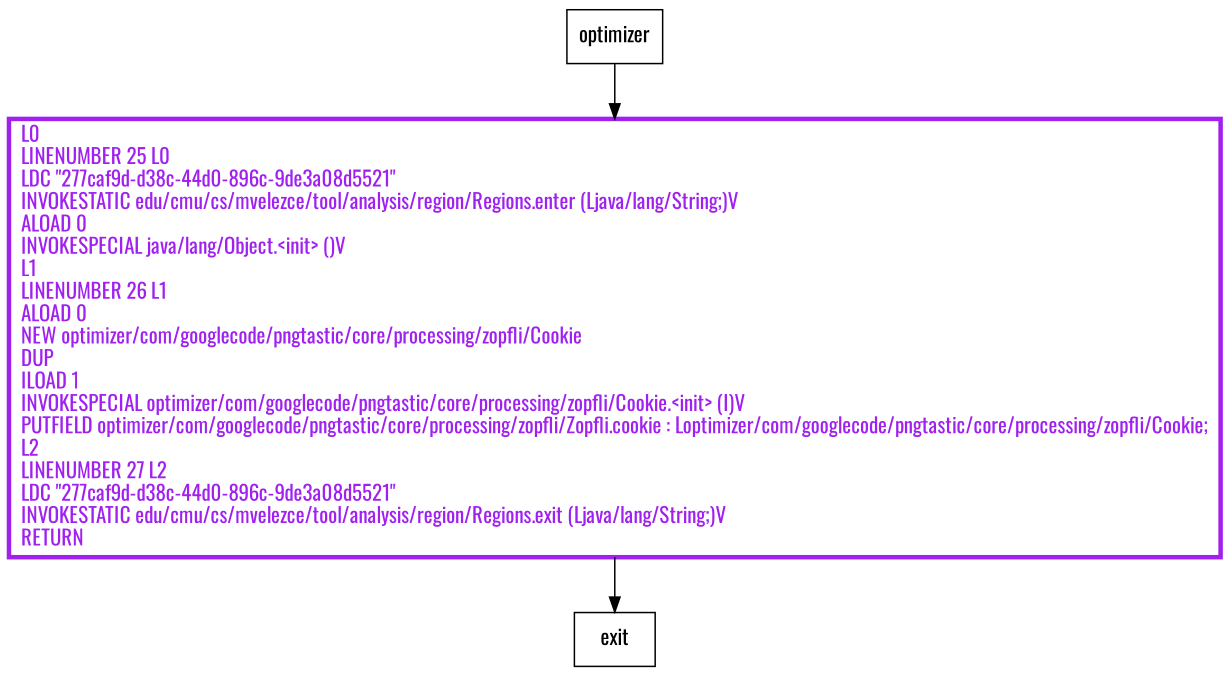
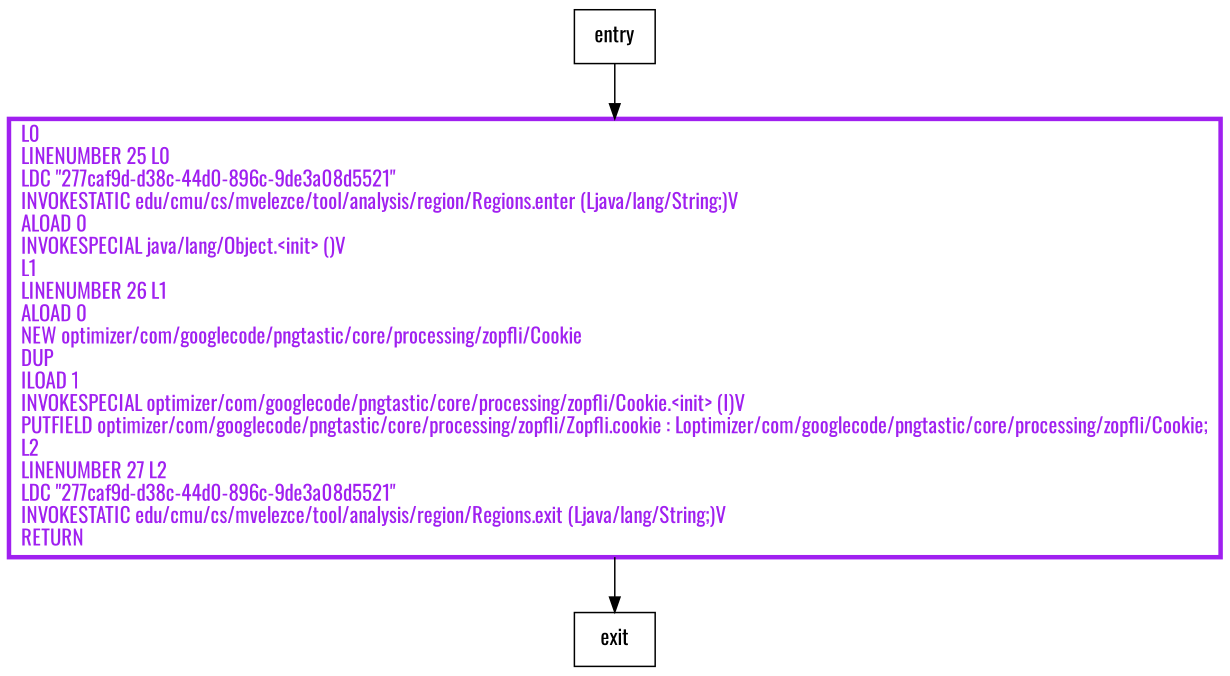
node "optimizer": label "optimizer" -> "entry"
